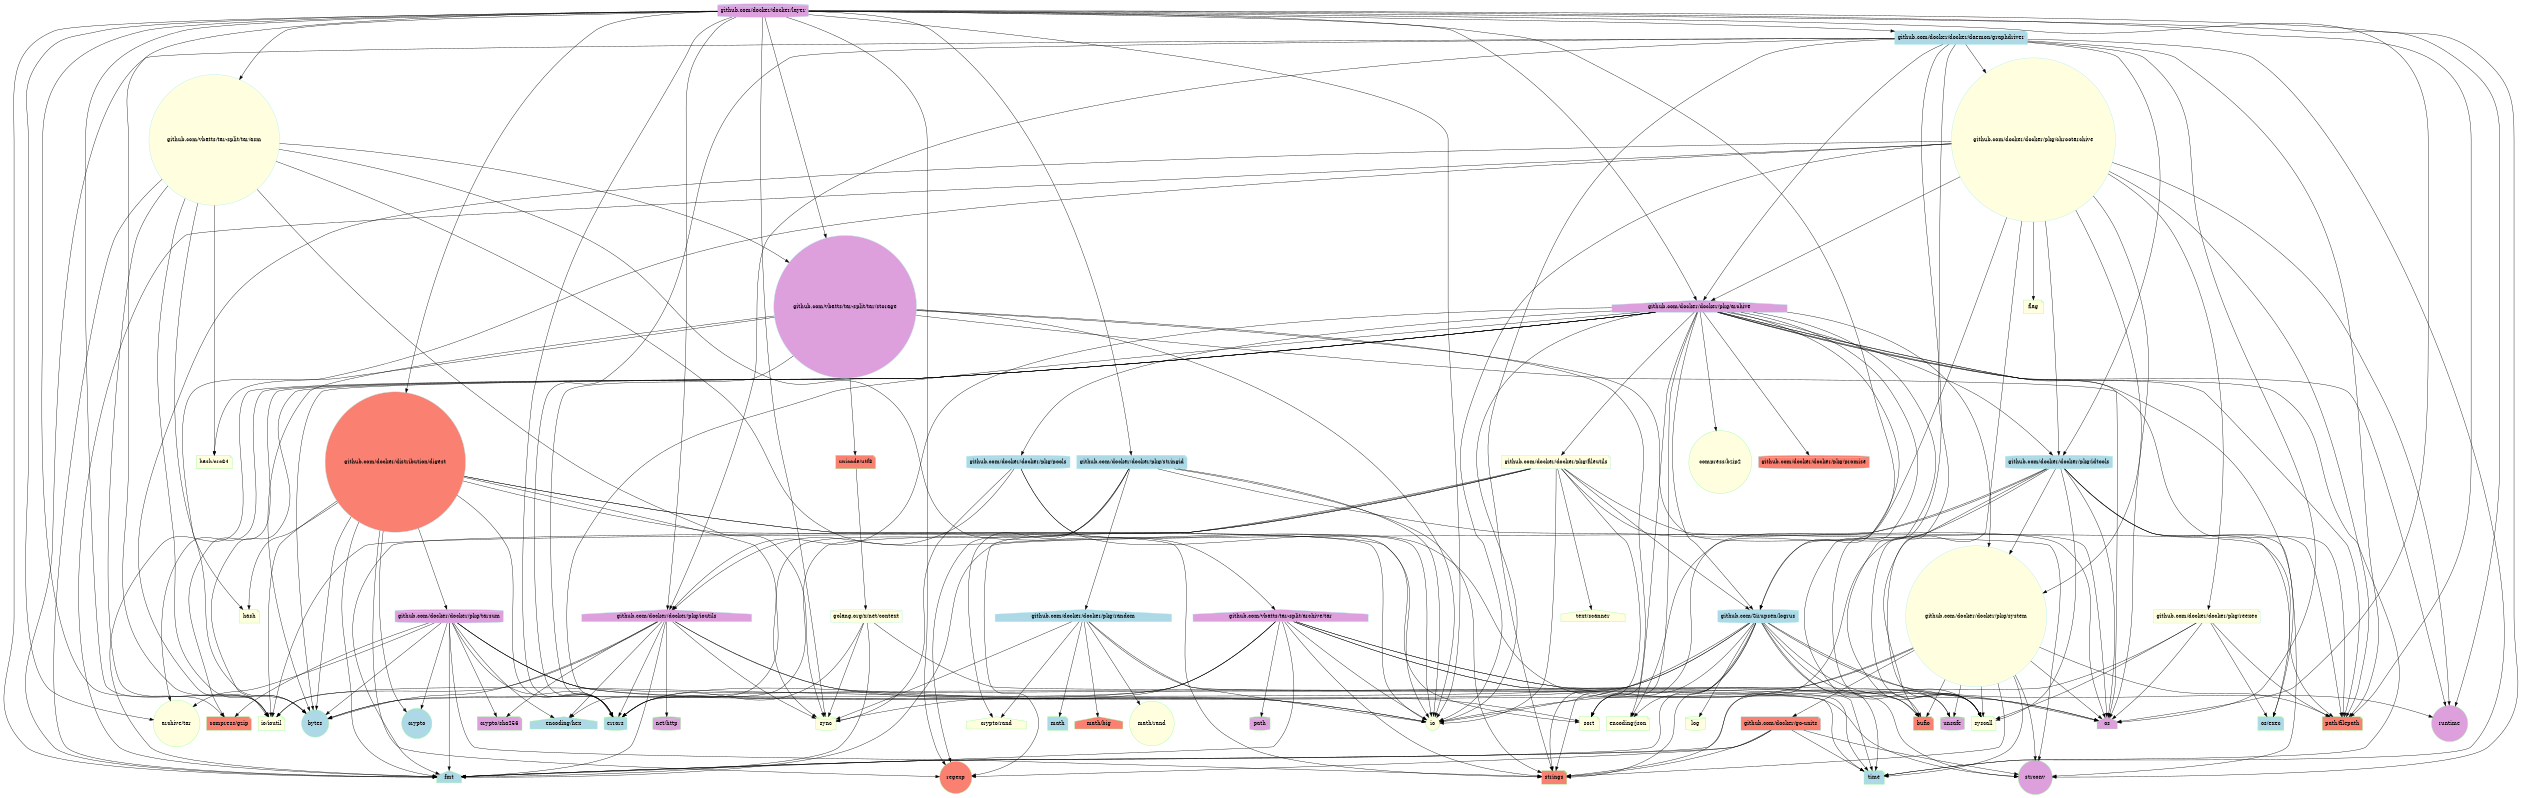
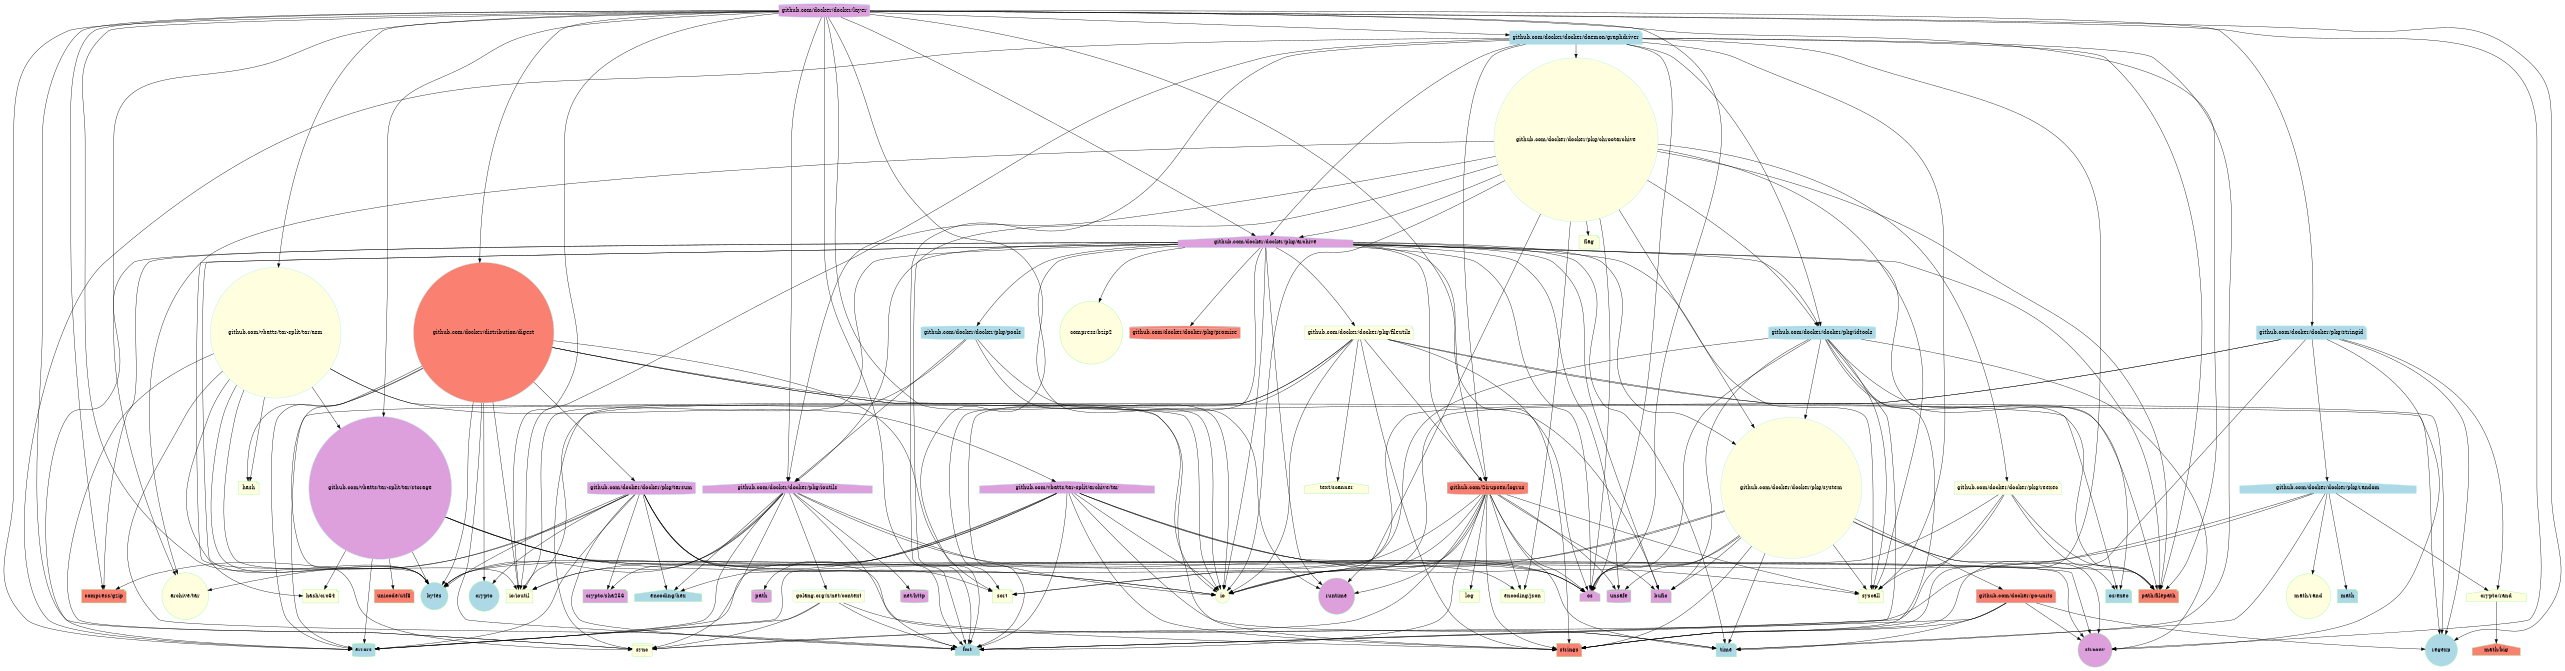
edge "unicode/utf8" -> "golang.org/x/net/context": now "github.com/docker/docker/pkg/ioutils" -> "golang.org/x/net/context"
node "github.com/Sirupsen/logrus": fillcolor lightblue -> salmon
edge "github.com/docker/docker/pkg/random" -> "math/big": now "crypto/rand" -> "math/big"
node "bufio": fillcolor salmon -> plum
node "regexp": fillcolor salmon -> lightblue
